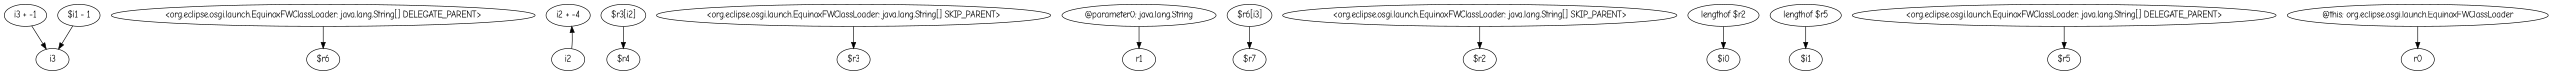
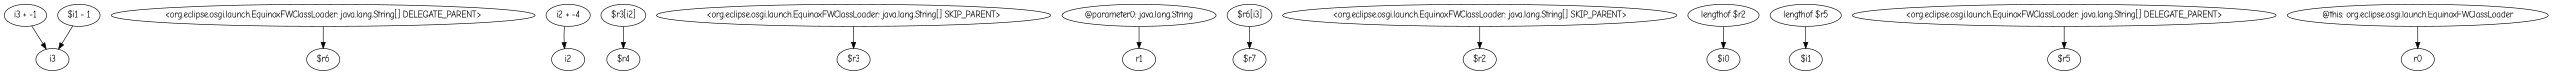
edge "i2" -> "i2 + -4": reversed
